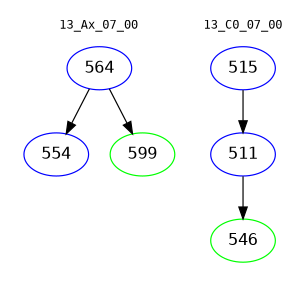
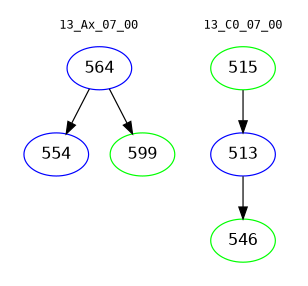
node "515": color blue -> green
node "511": label "511" -> "513"
